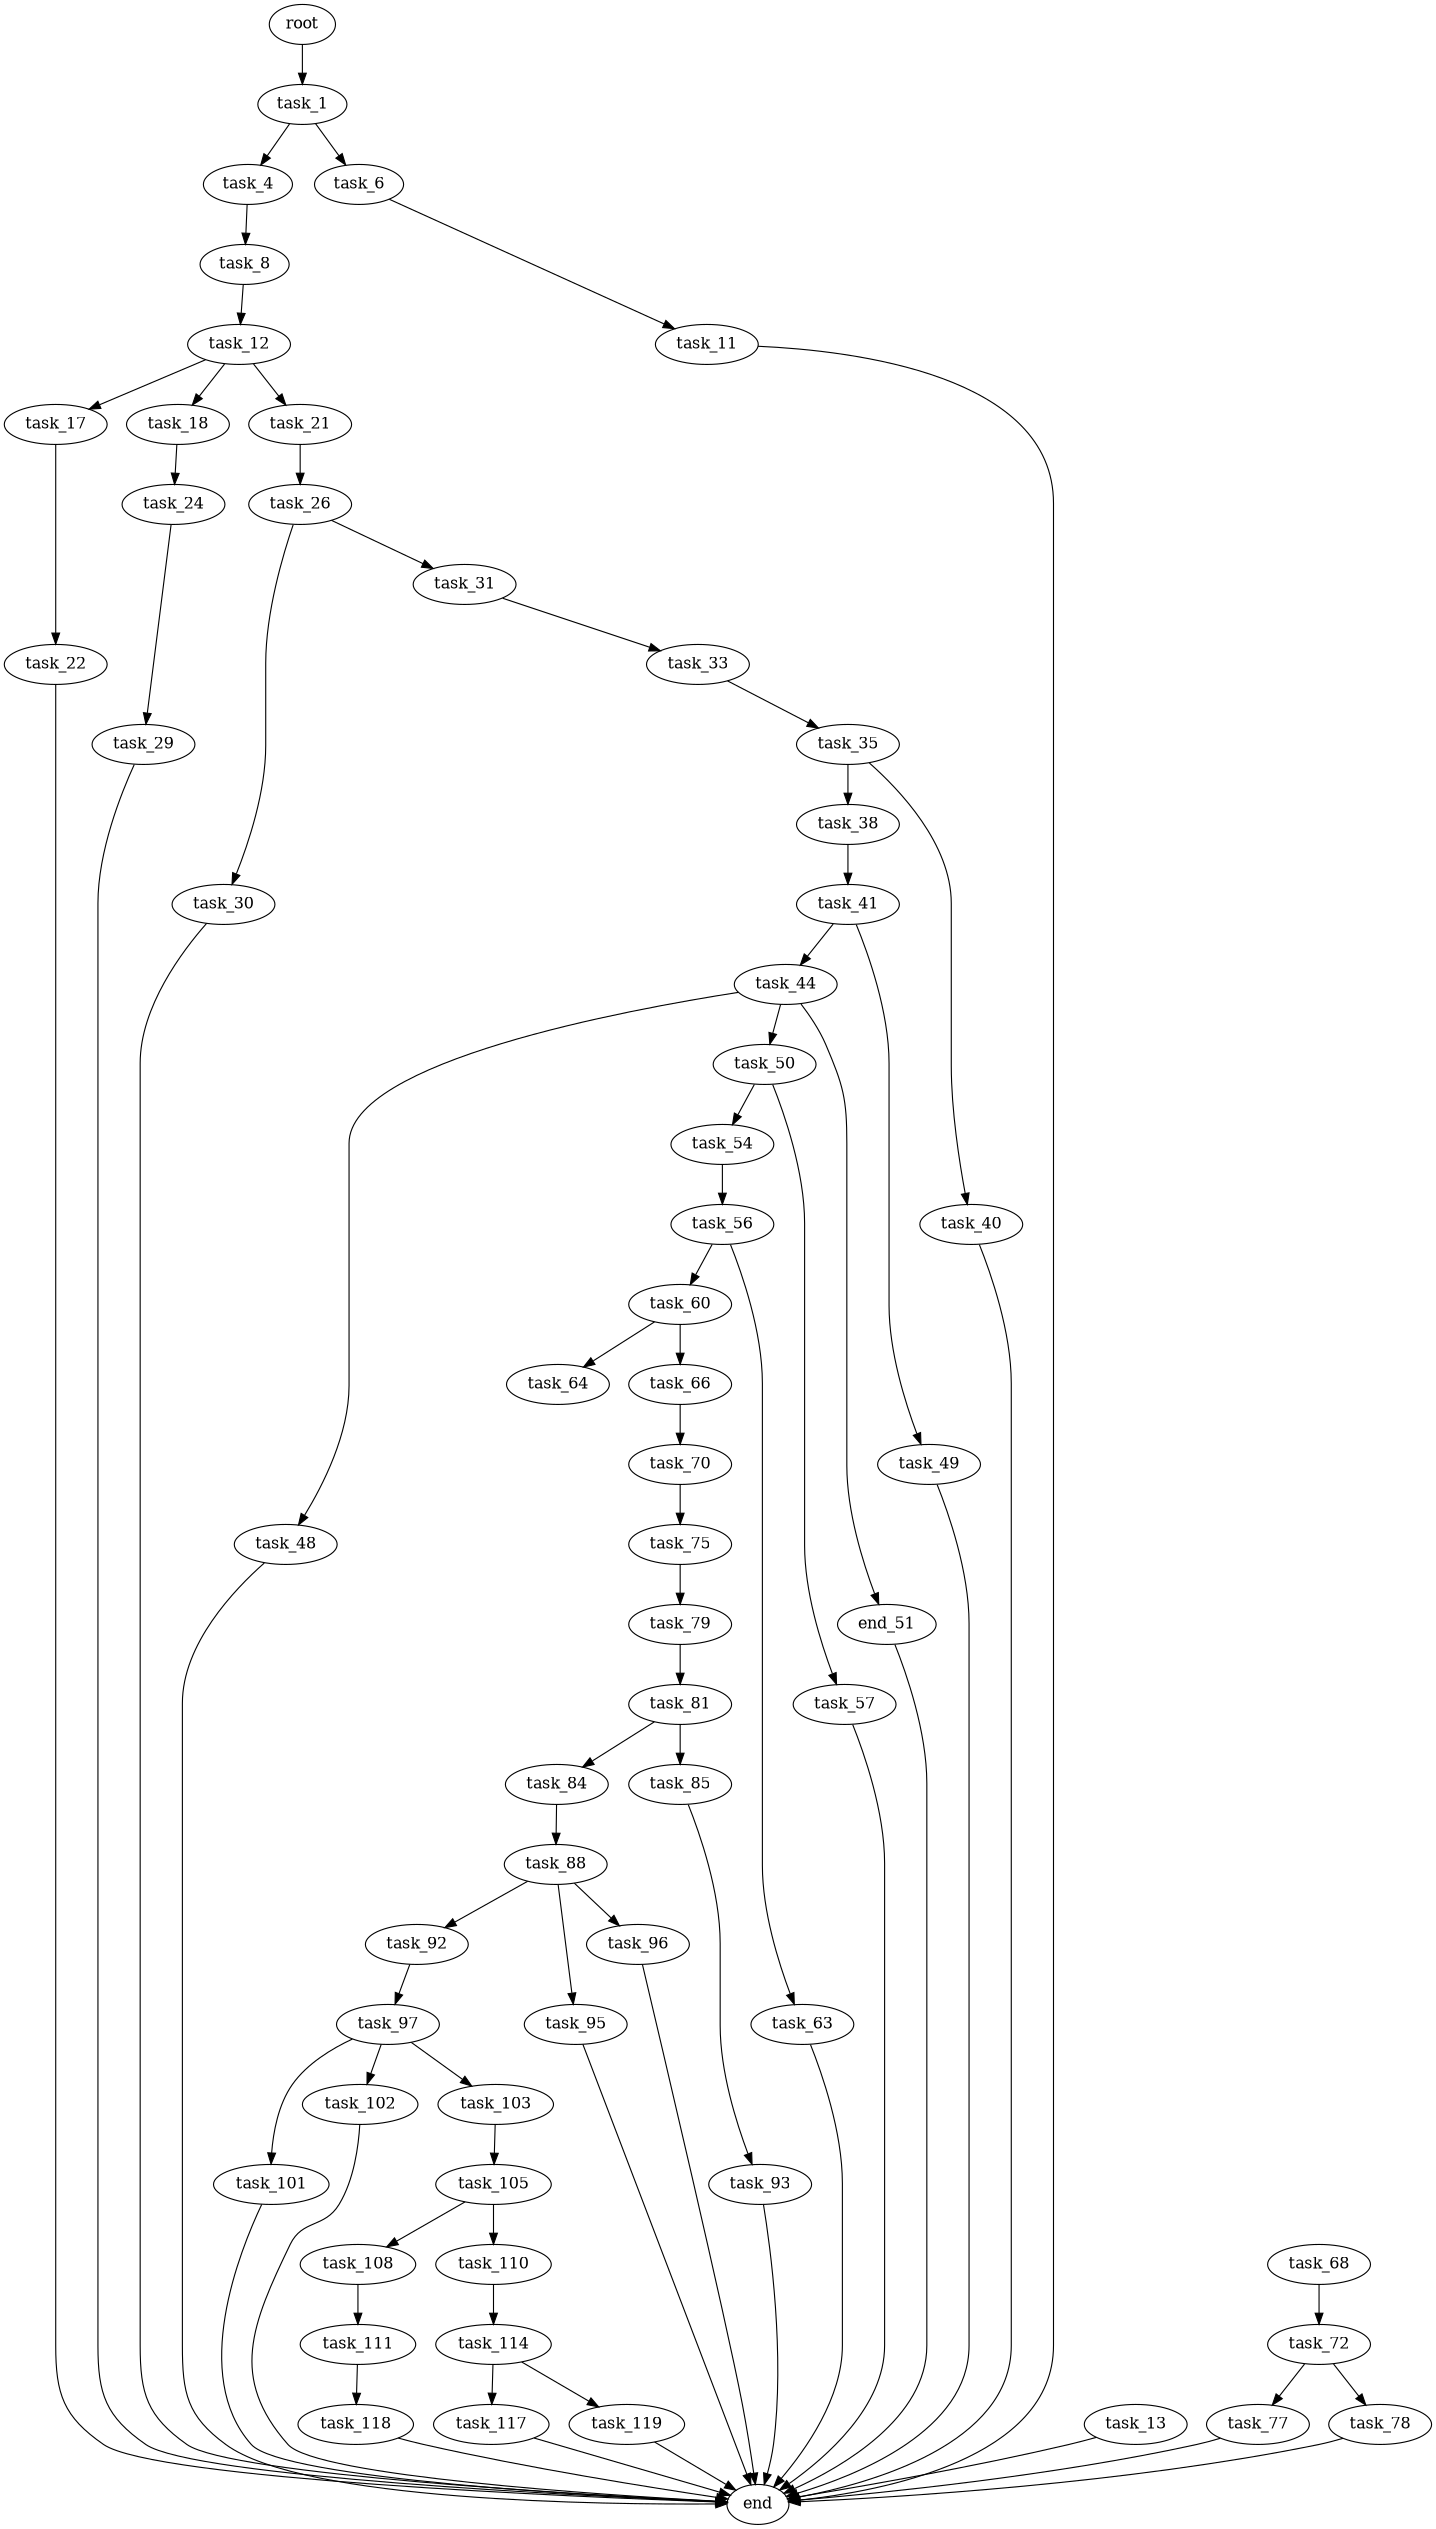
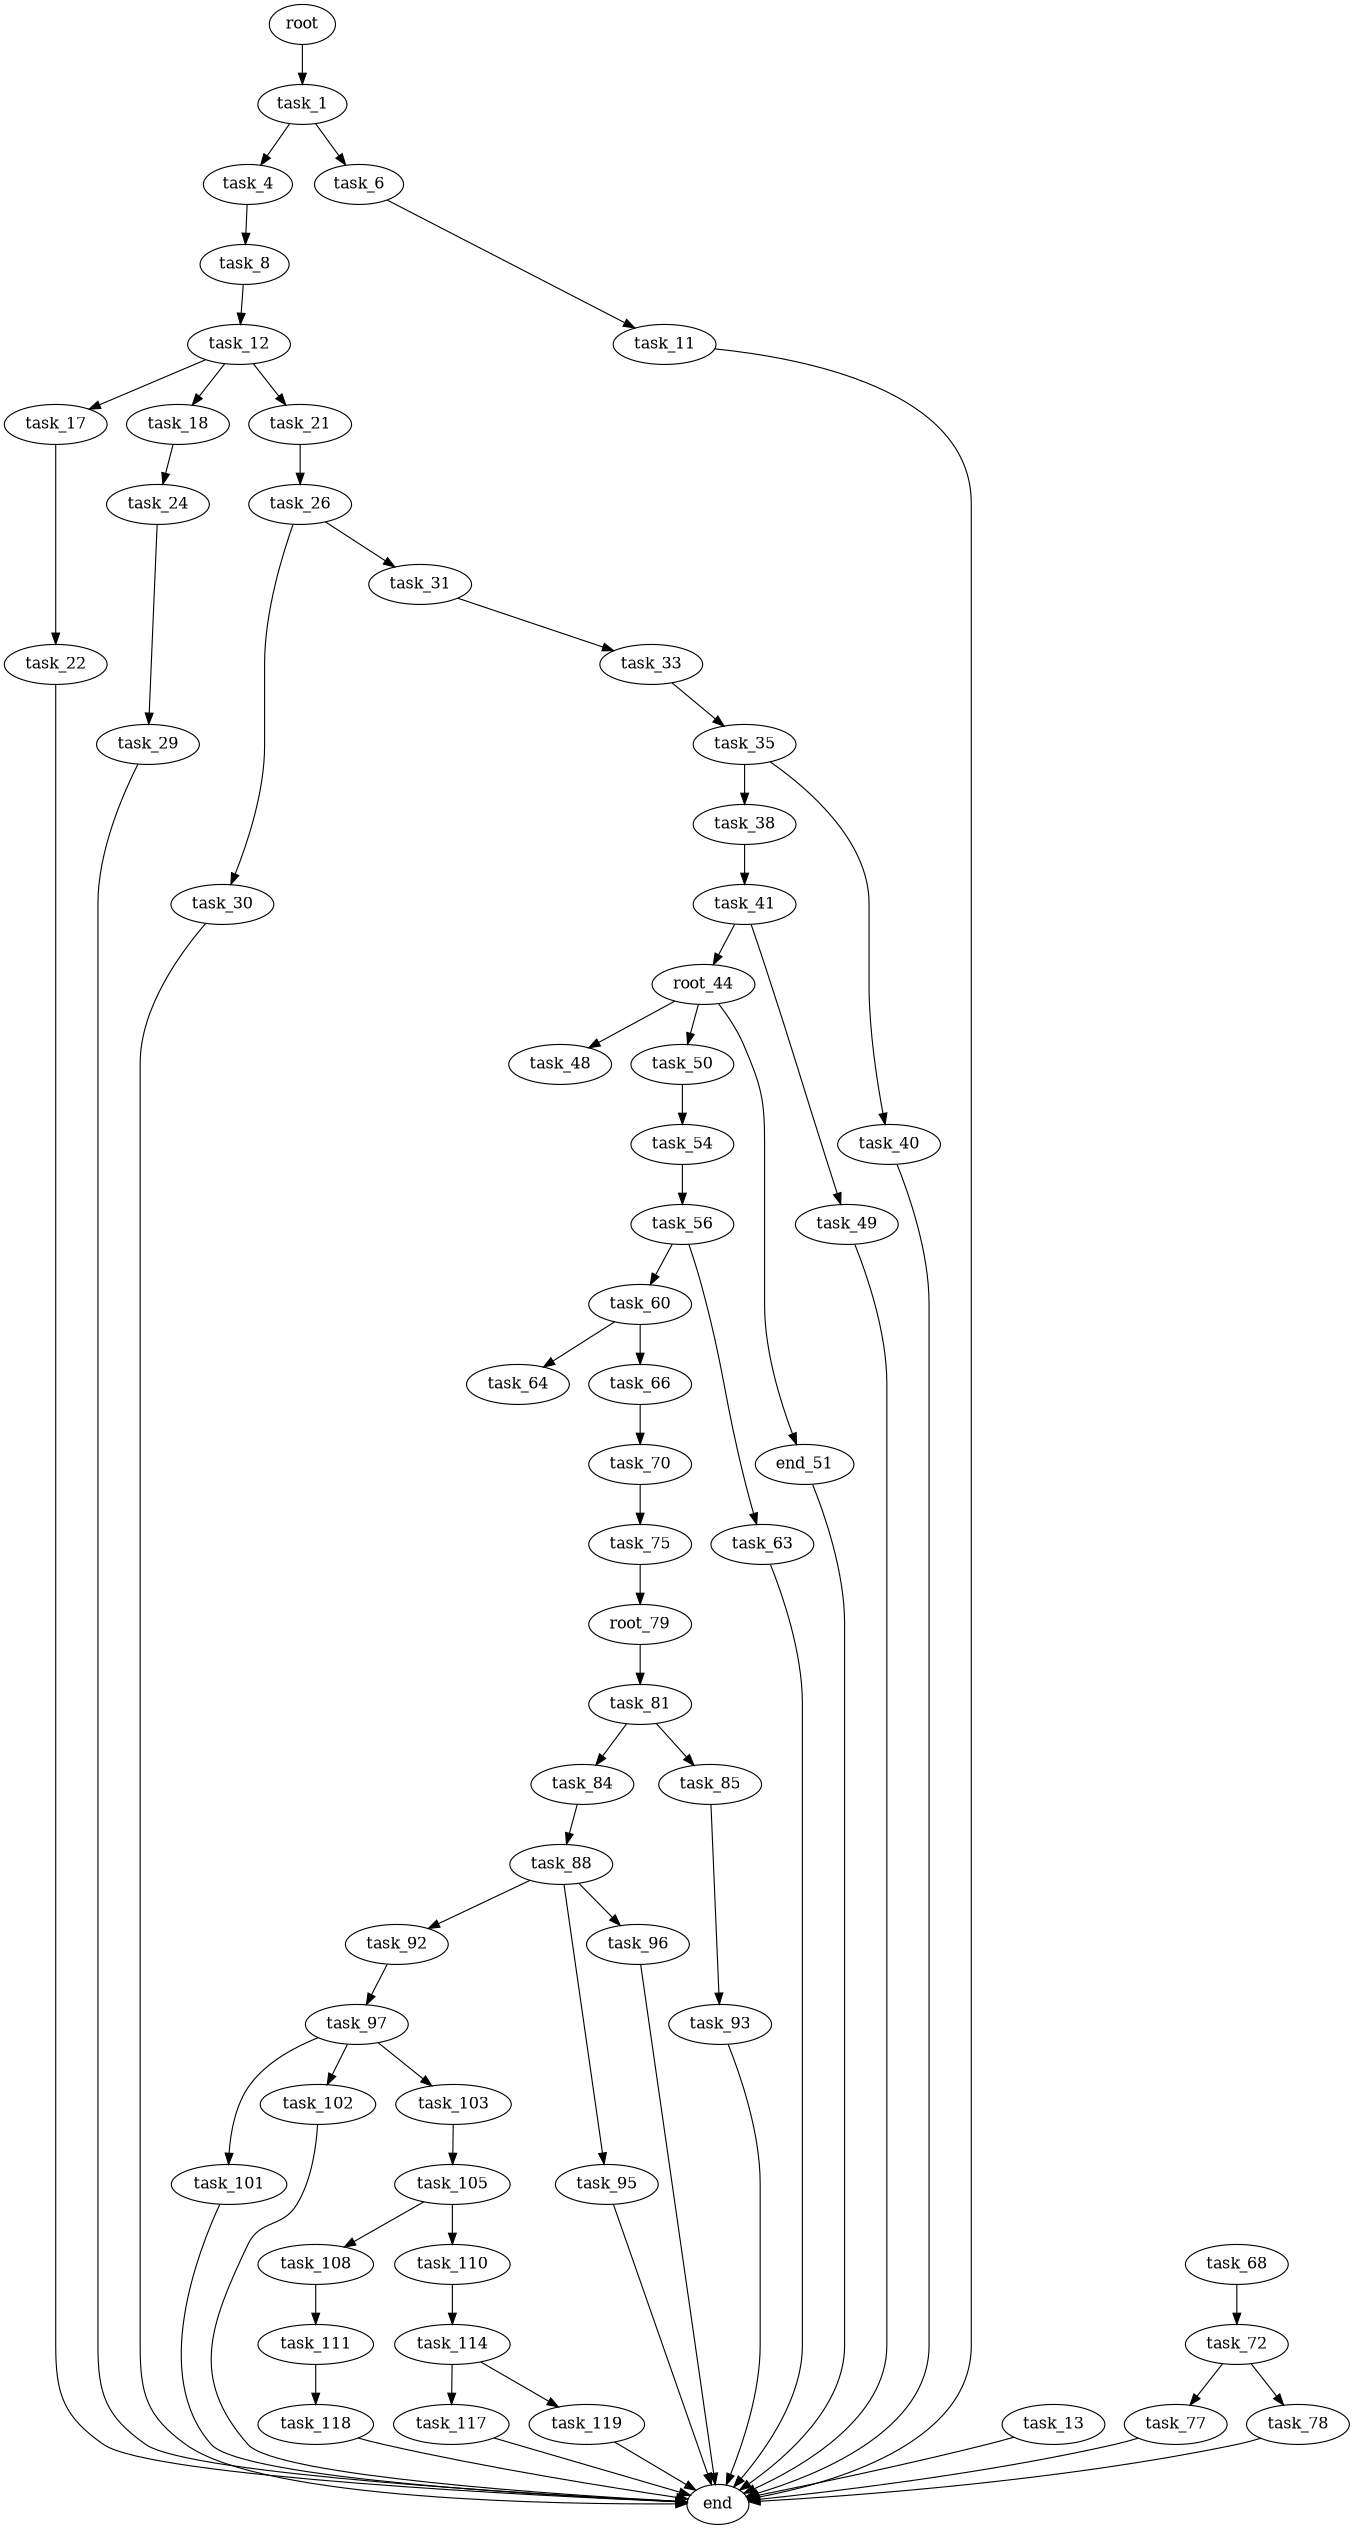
node "task_44": label "task_44" -> "root_44"
node "task_79": label "task_79" -> "root_79"
node "task_57": removed
edge "task_48" -> "end": removed
